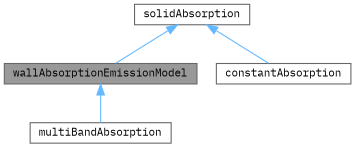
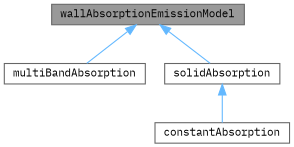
edge "wallAbsorptionEmissionModel" -> "solidAbsorption": reversed
